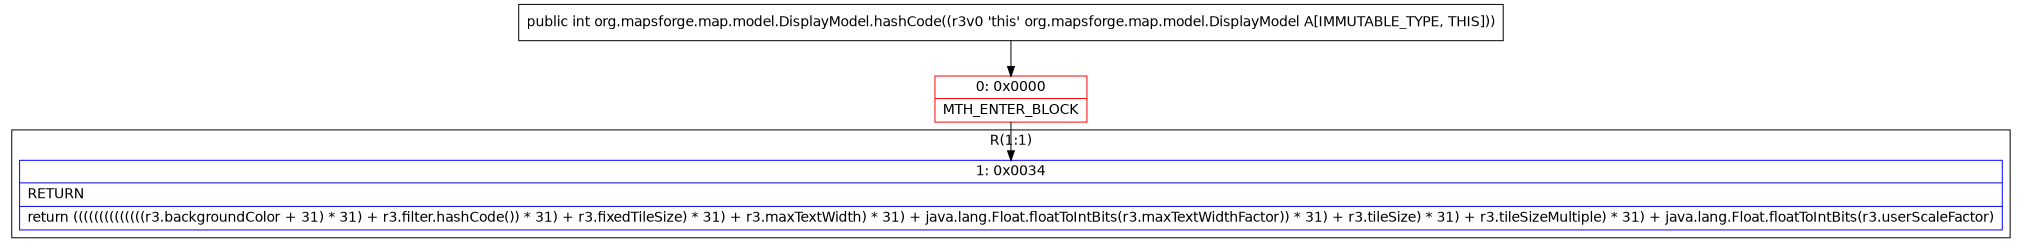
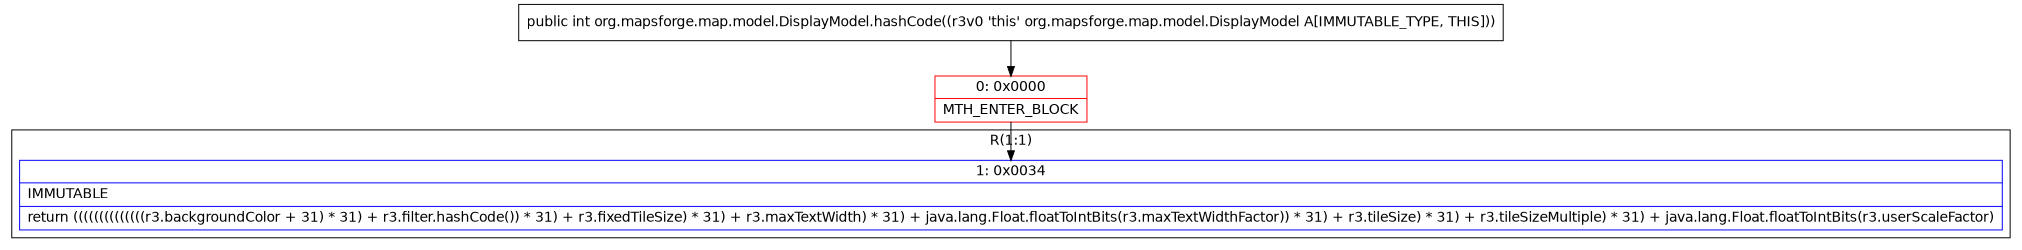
node "1: 0x0034": text "RETURN" -> "IMMUTABLE"
